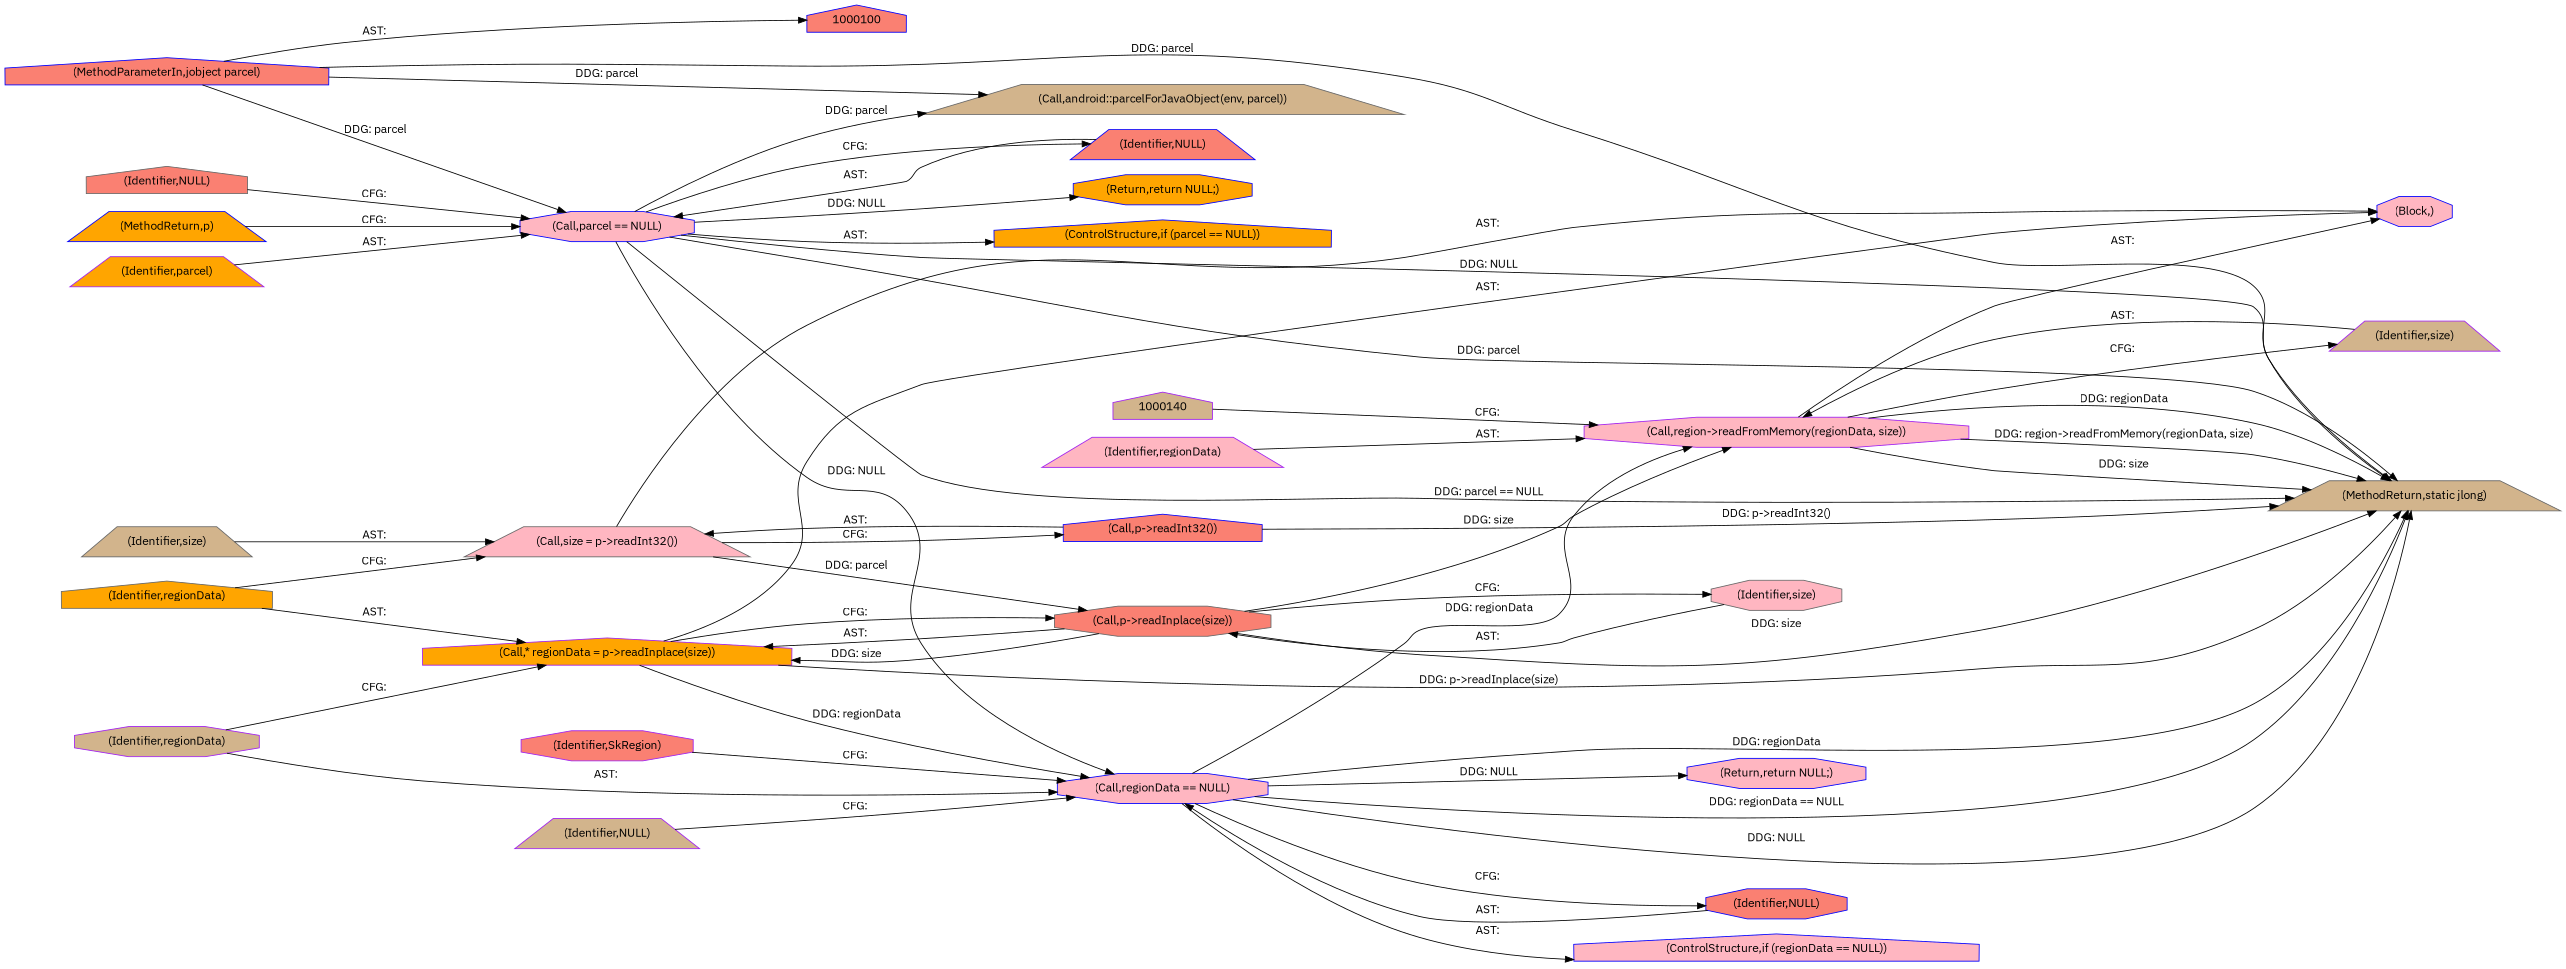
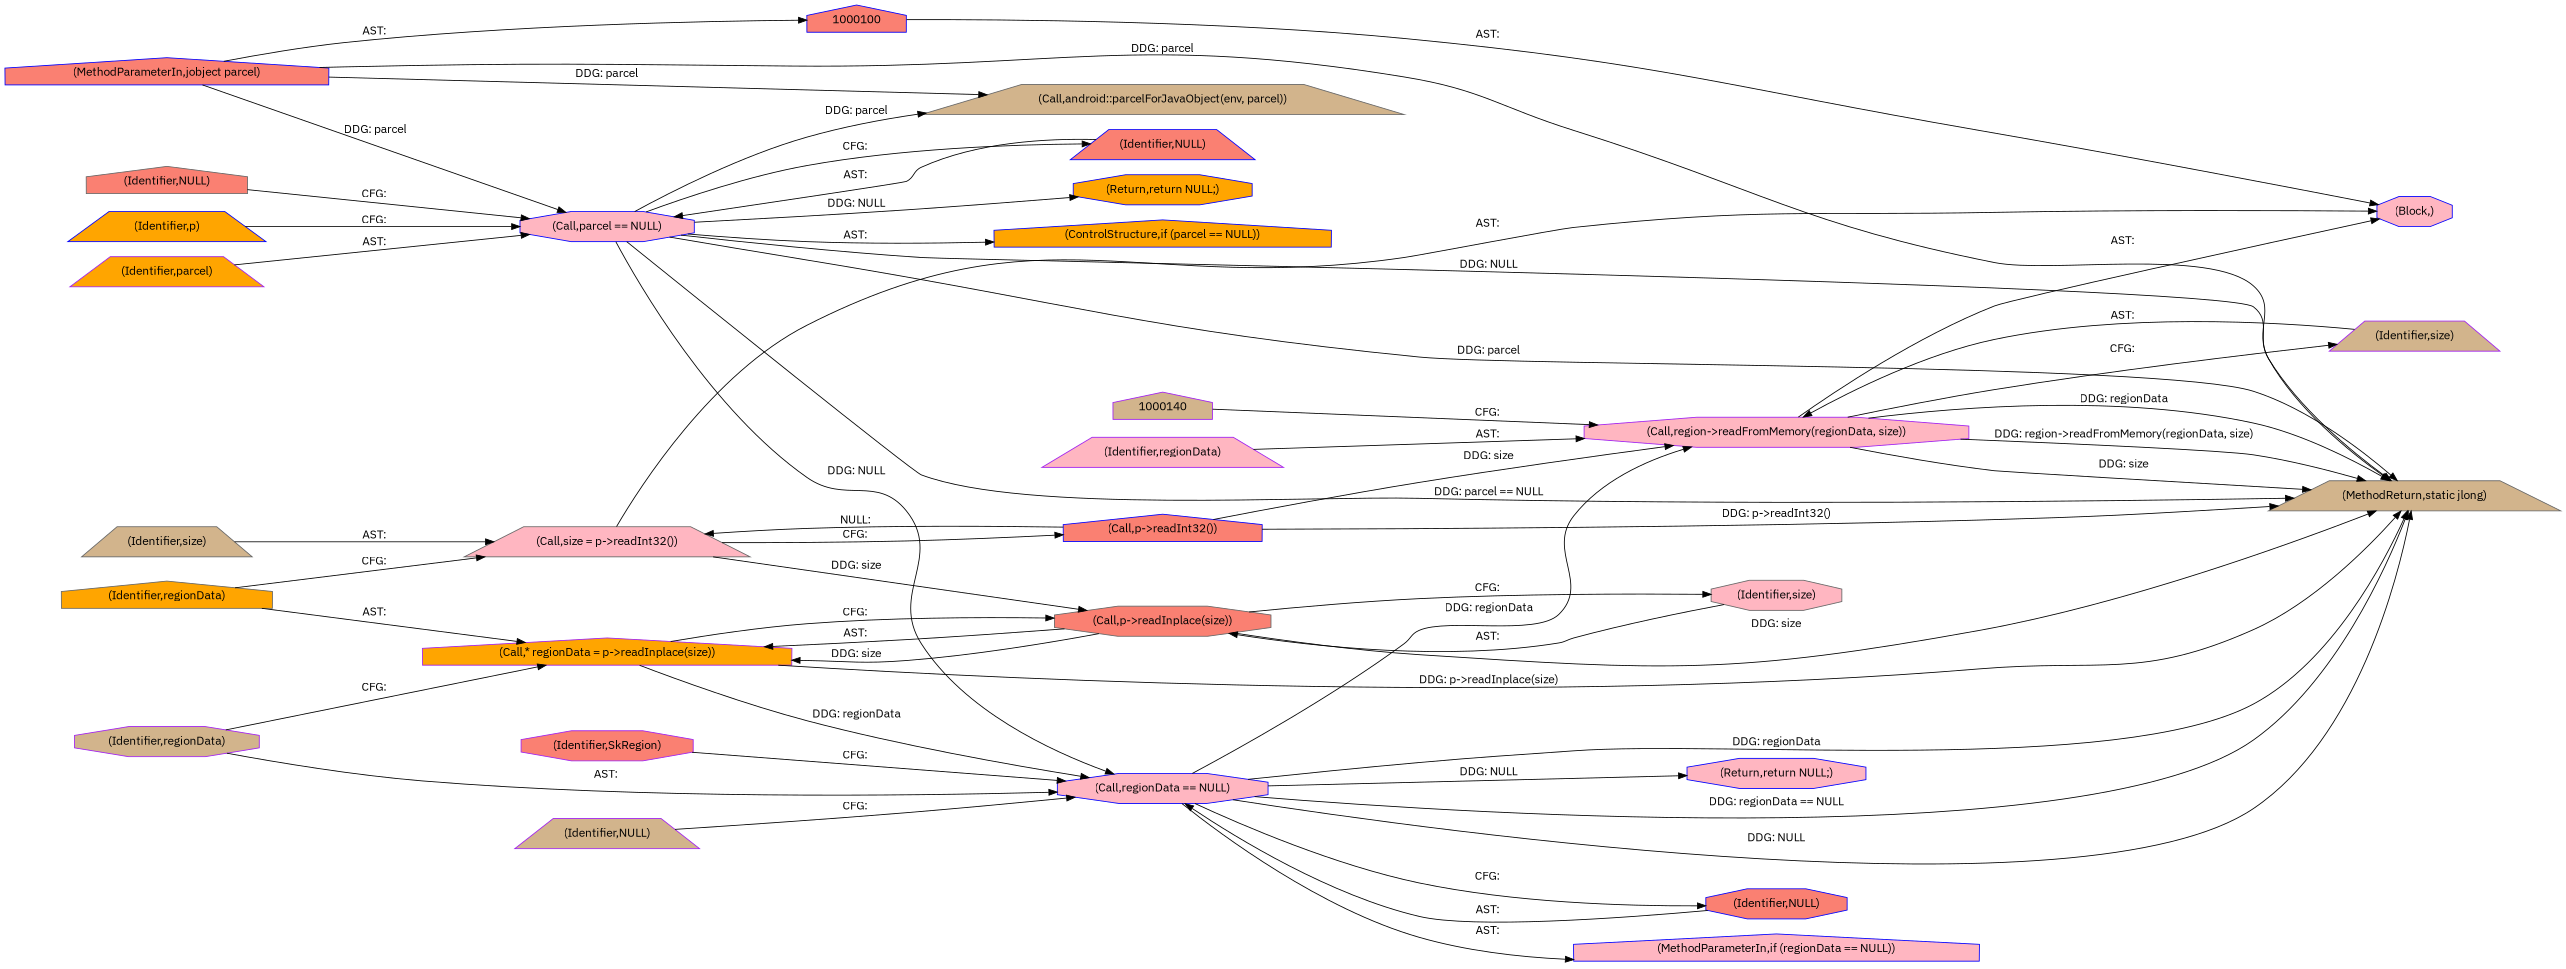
node "(MethodReturn,p)": label "(MethodReturn,p)" -> "(Identifier,p)"
edge "(Call,* regionData = p->readInplace(size))" -> "(Block,)": now "1000100" -> "(Block,)"
edge "(Call,p->readInt32())" -> "(Call,size = p->readInt32())": label "AST: " -> "NULL: "
edge "(Call,p->readInplace(size))" -> "(Call,region->readFromMemory(regionData, size))": now "(Call,p->readInt32())" -> "(Call,region->readFromMemory(regionData, size))"
edge "(Call,size = p->readInt32())" -> "(Call,p->readInplace(size))": label "DDG: parcel" -> "DDG: size"
node "(ControlStructure,if (regionData == NULL))": label "(ControlStructure,if (regionData == NULL))" -> "(MethodParameterIn,if (regionData == NULL))"
